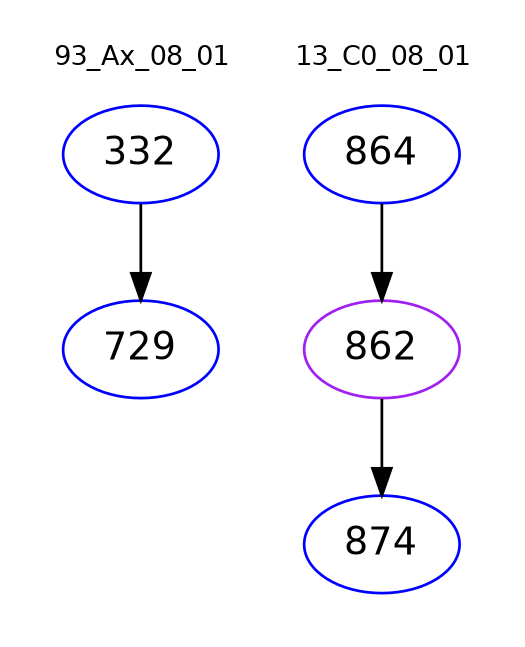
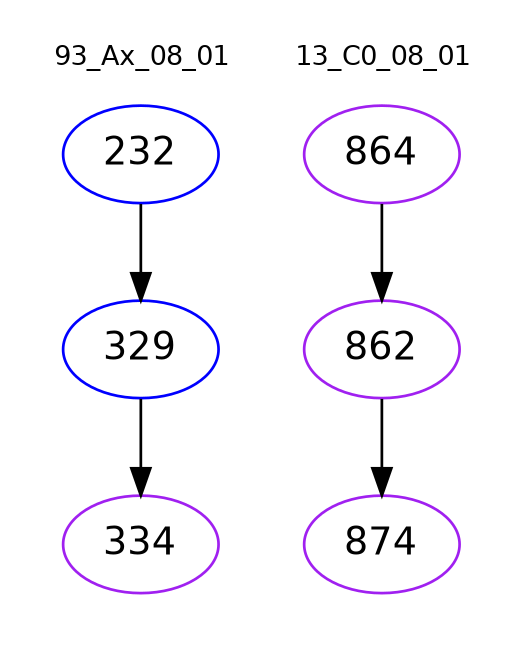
node "332": label "332" -> "232"
node "864": color blue -> purple
node "729": label "729" -> "329"
node "334": added
node "874": color blue -> purple
